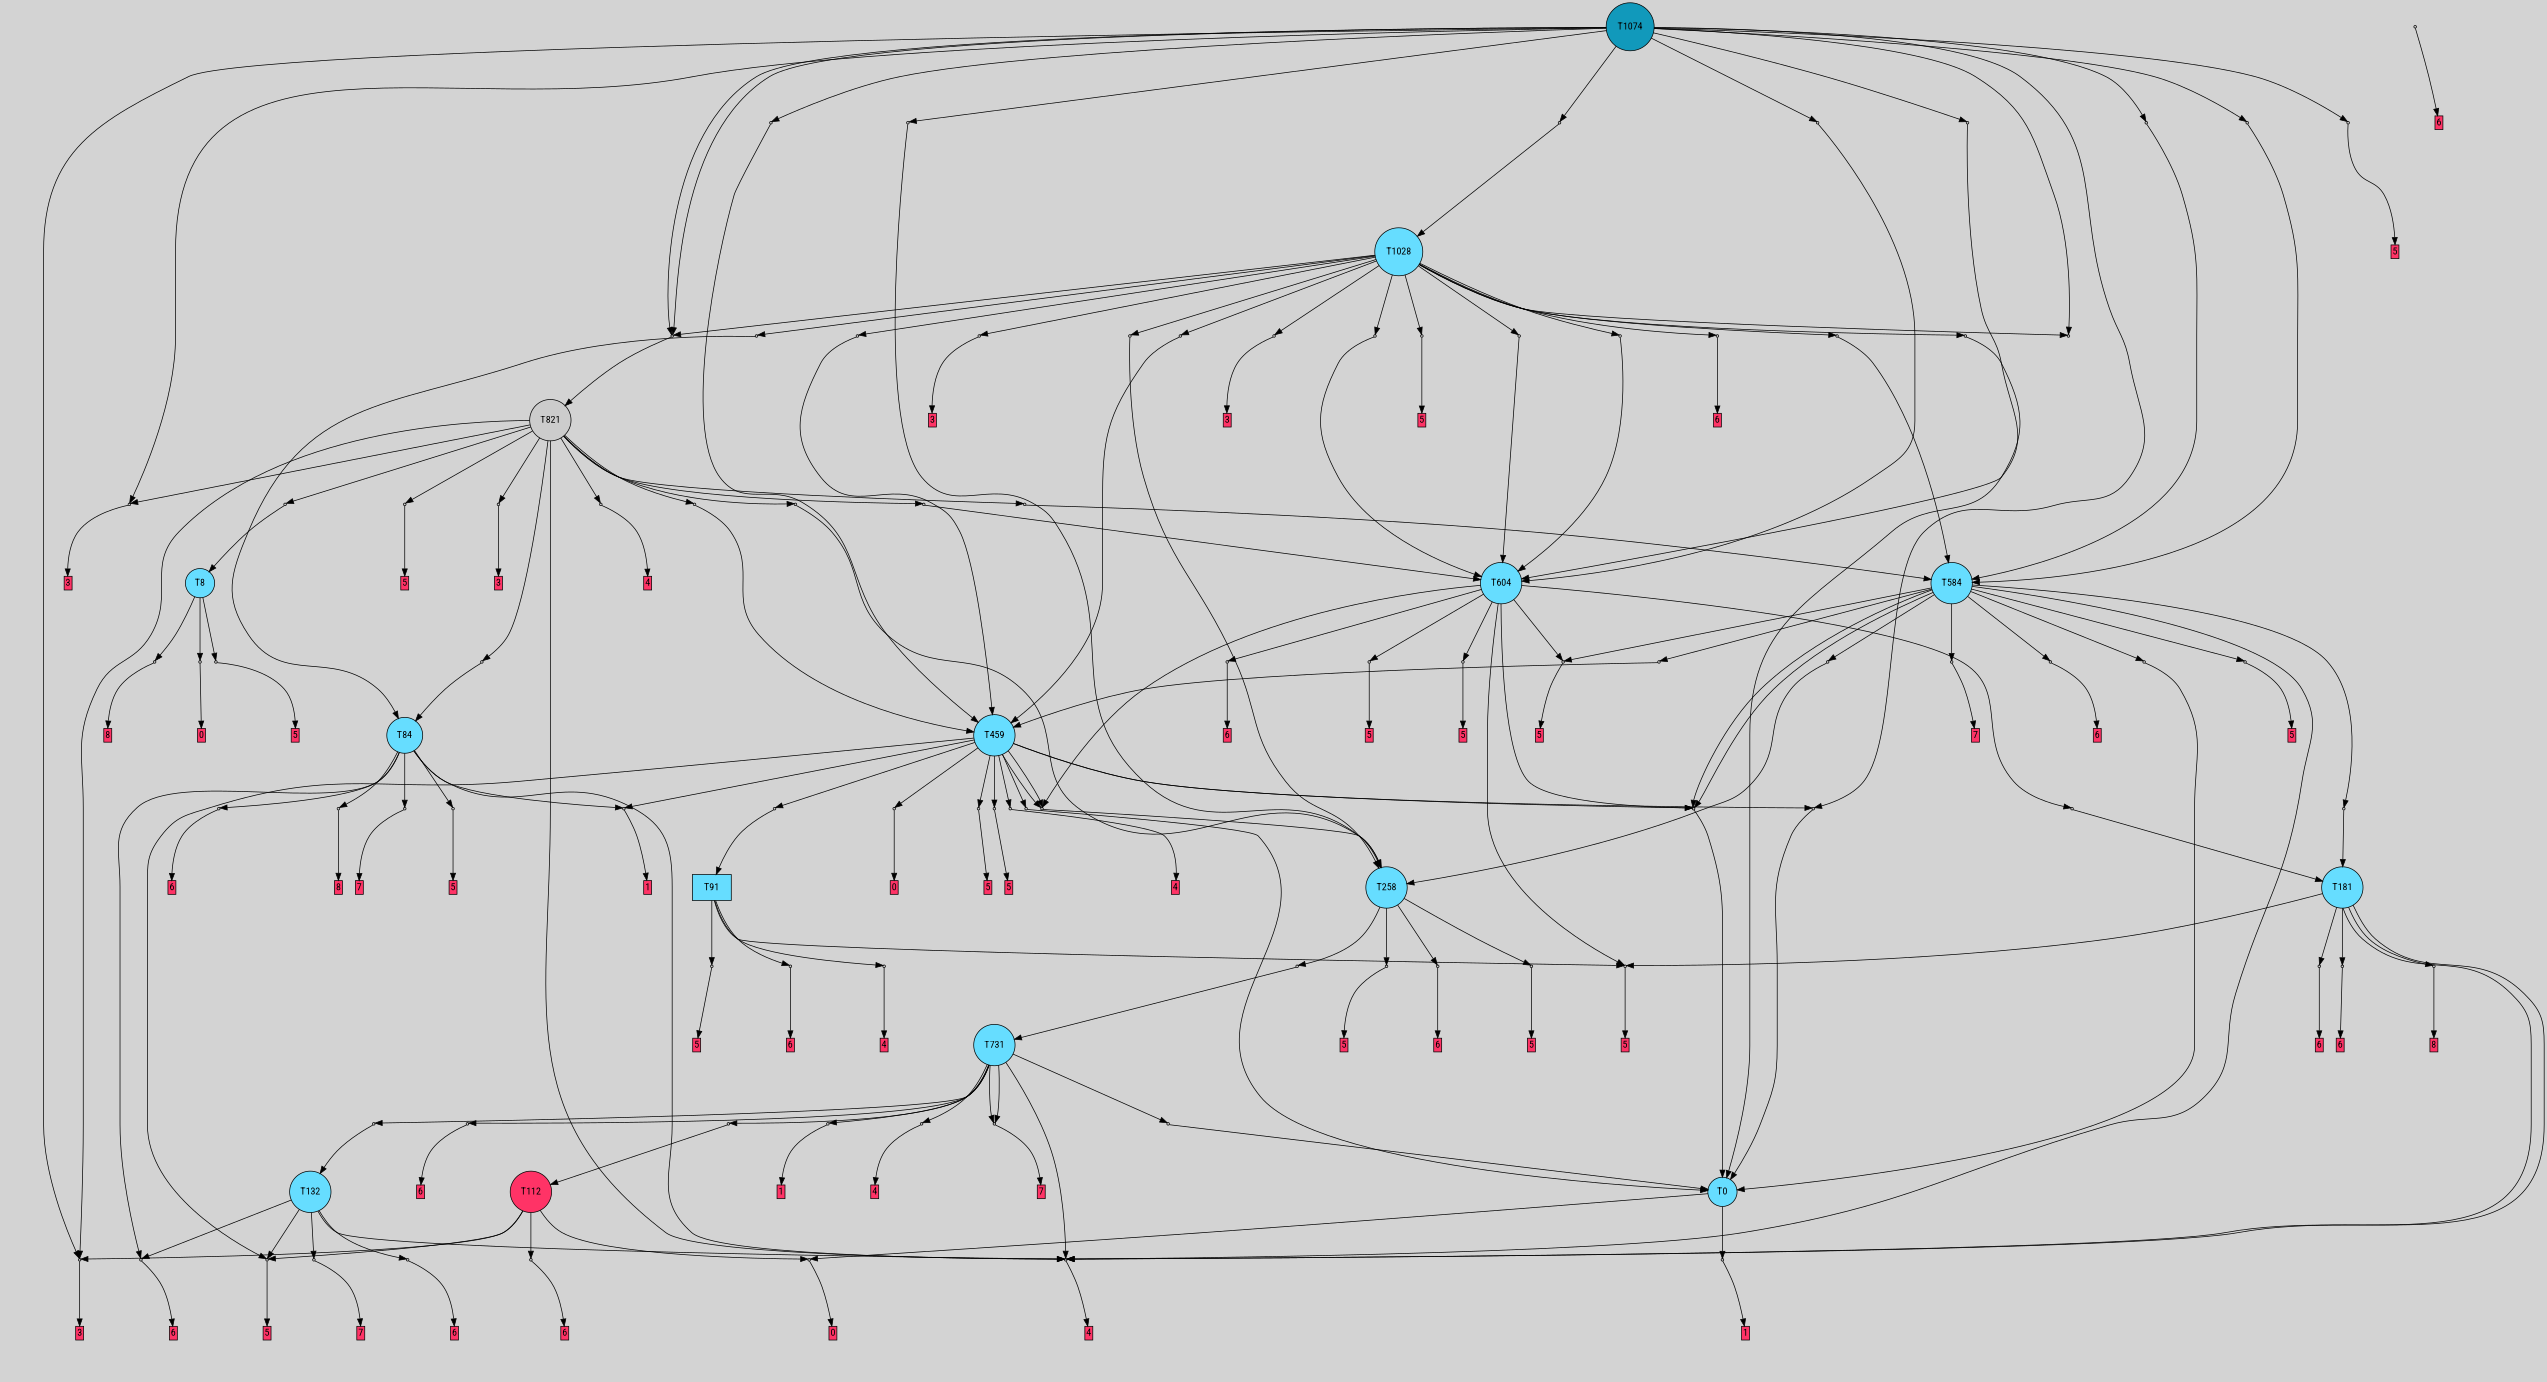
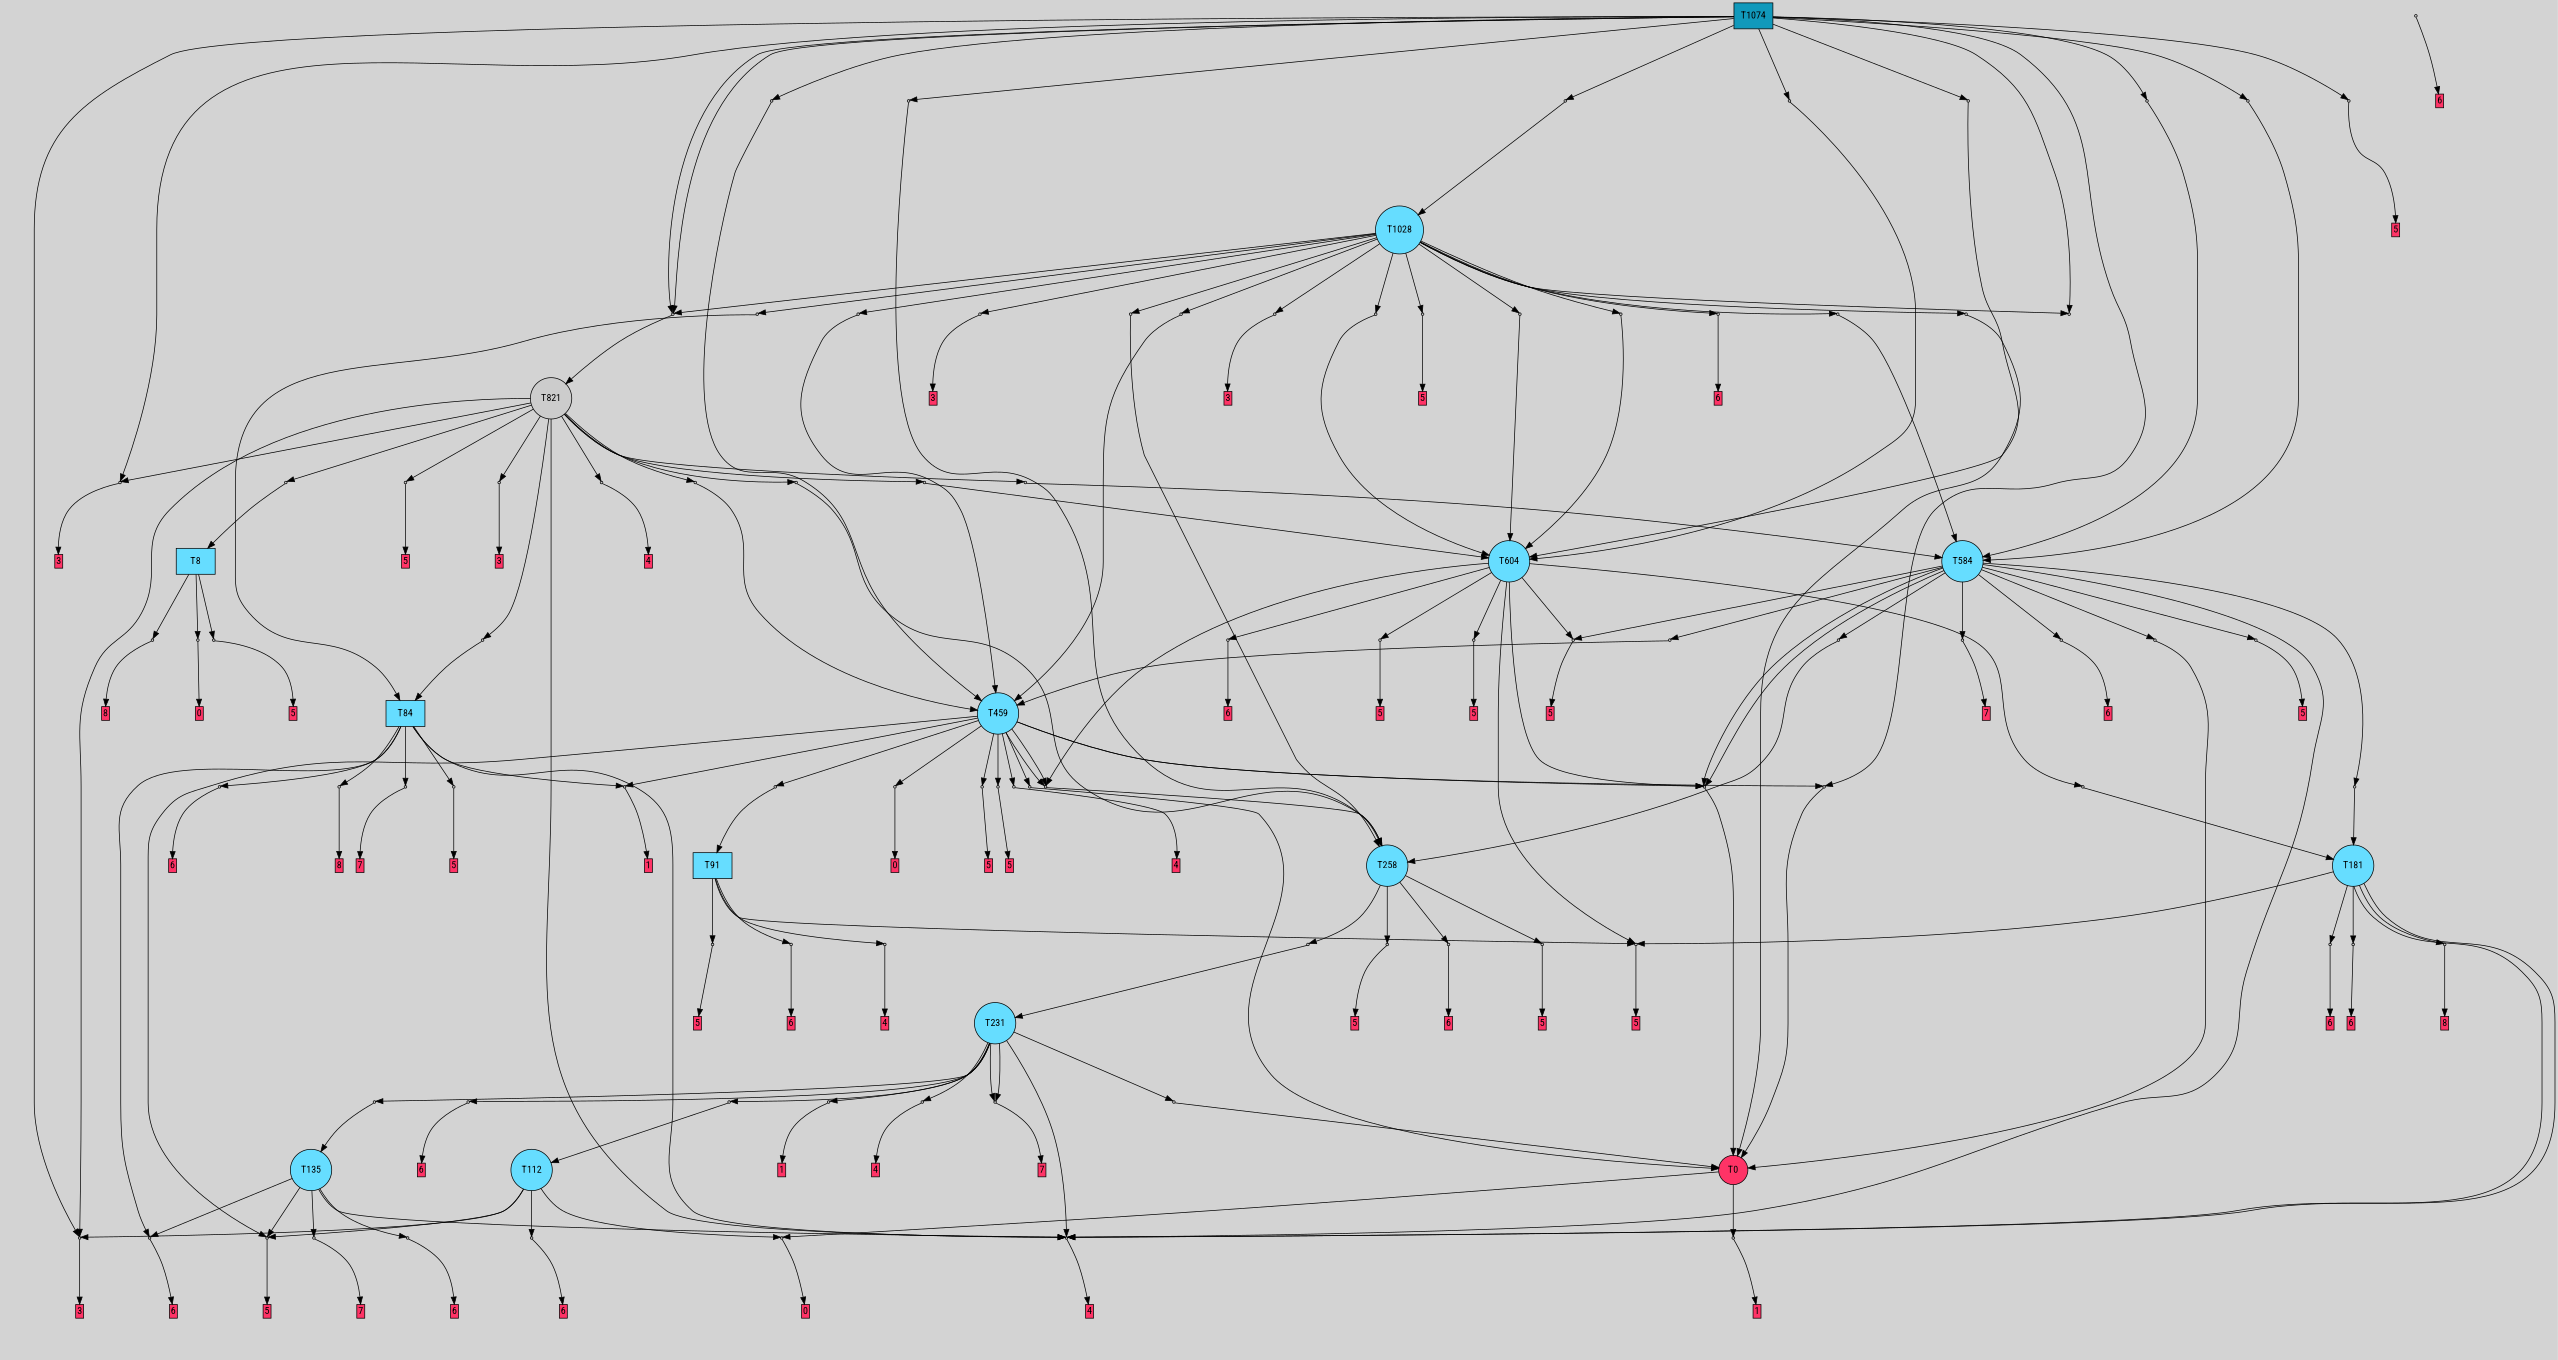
node "T1074": shape circle -> box
node "T8": shape circle -> box
node "T84": shape circle -> box
node "T731": label "T731" -> "T231"
node "T132": label "T132" -> "T135"
node "T112": fillcolor #ff3366 -> #66ddff
node "T0": fillcolor #66ddff -> #ff3366
